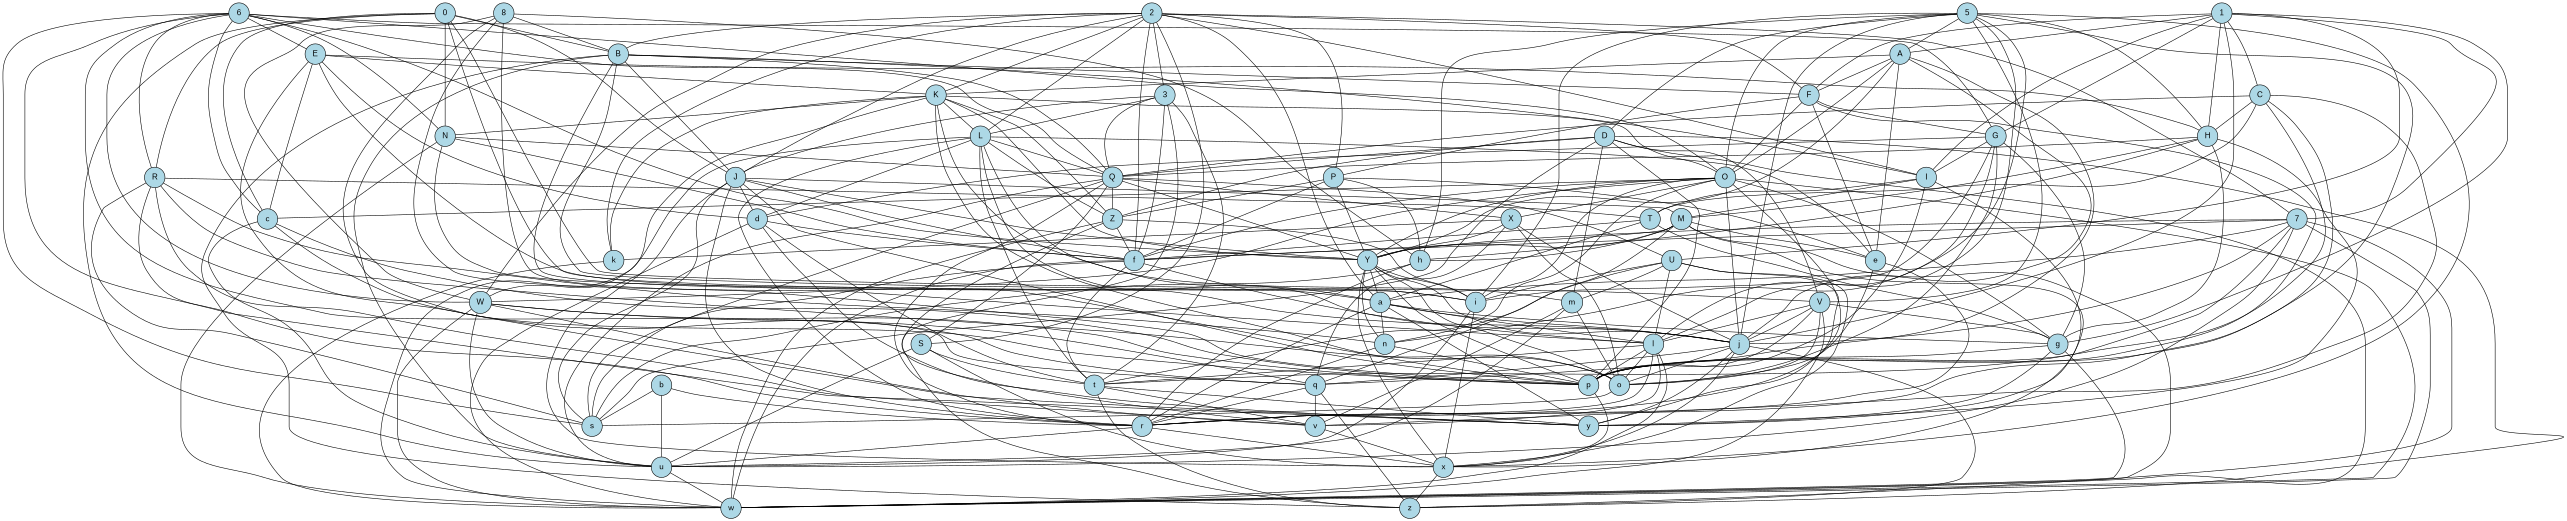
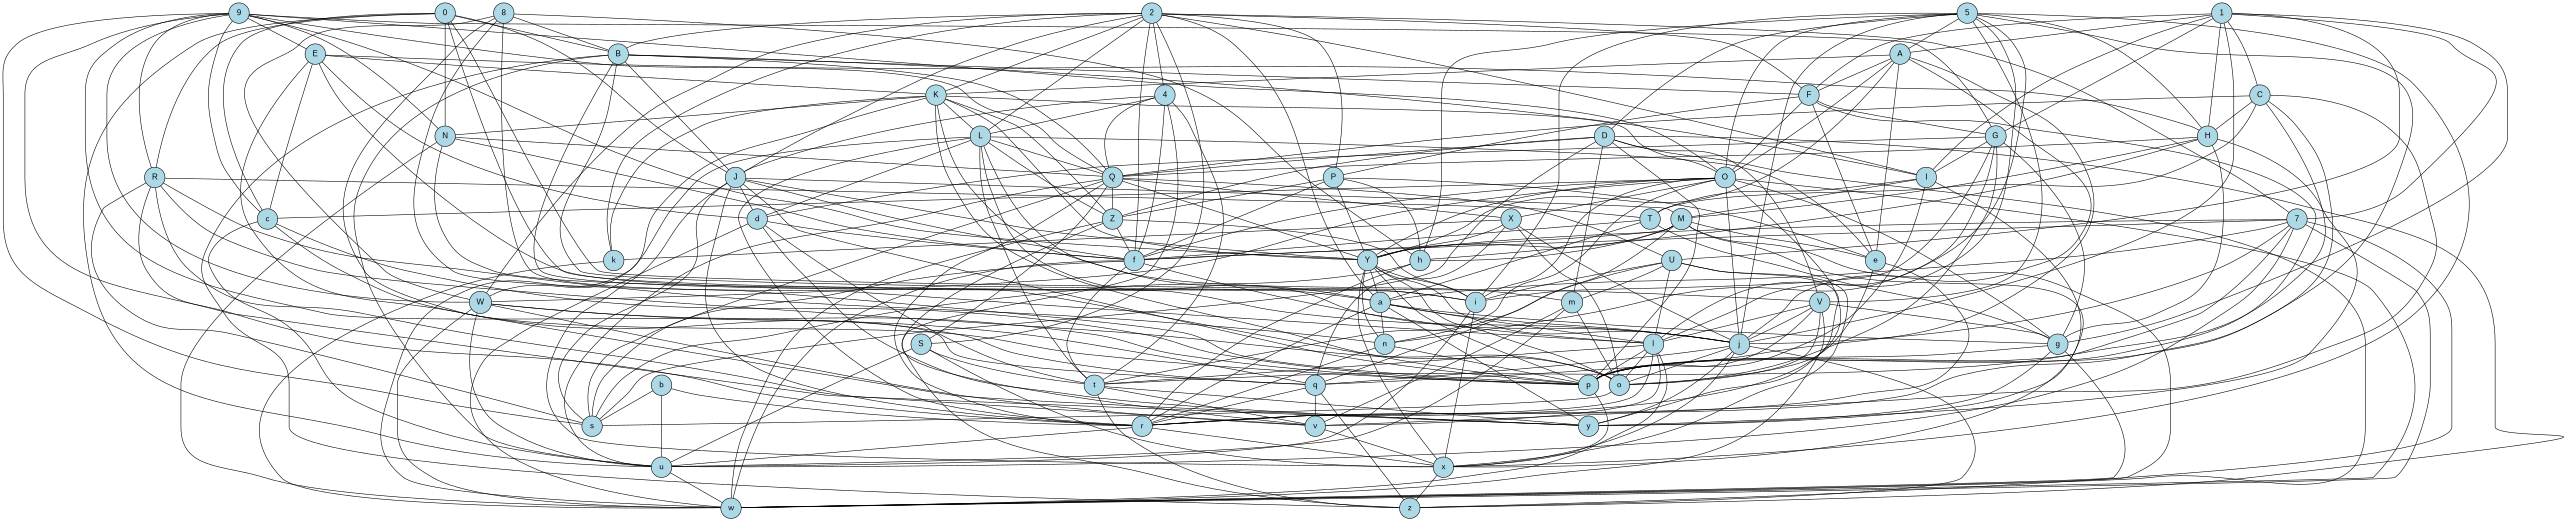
node "6": label "6" -> "9"
node "3": label "3" -> "4"
